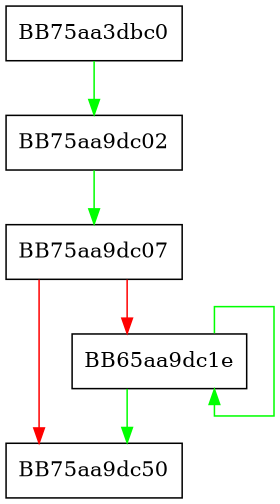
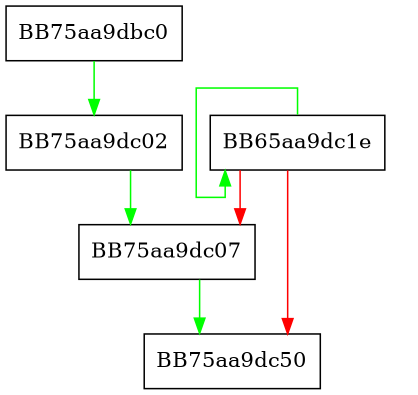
node "BB75aa3dbc0": label "BB75aa3dbc0" -> "BB75aa9dbc0"
edge "BB75aa9dc07" -> "BB65aa9dc1e": reversed
edge "BB75aa9dc07" -> "BB75aa9dc50": color red -> green
edge "BB65aa9dc1e" -> "BB75aa9dc50": color green -> red
